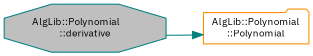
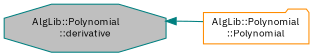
edge "AlgLib::Polynomial ::derivative" -> "AlgLib::Polynomial ::Polynomial": reversed
